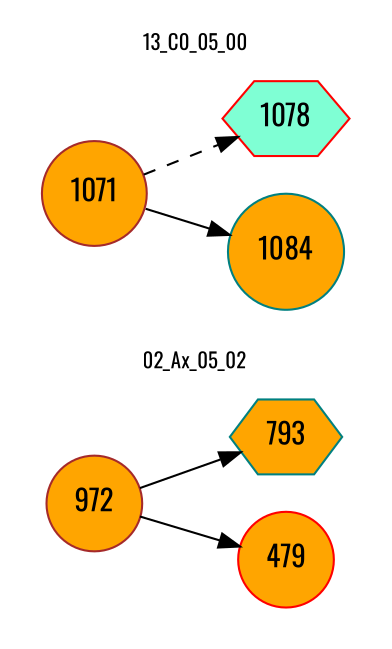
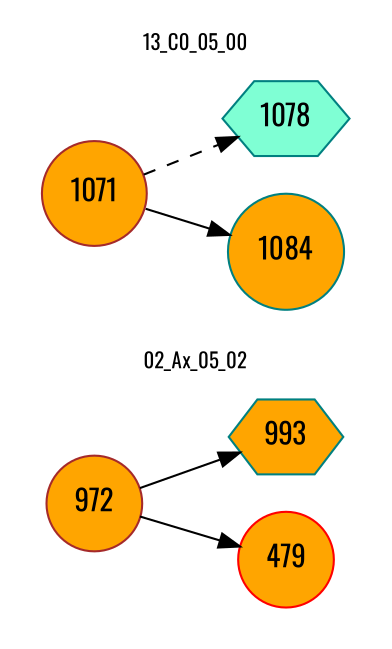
node "1078": color red -> teal
node "793": label "793" -> "993"
